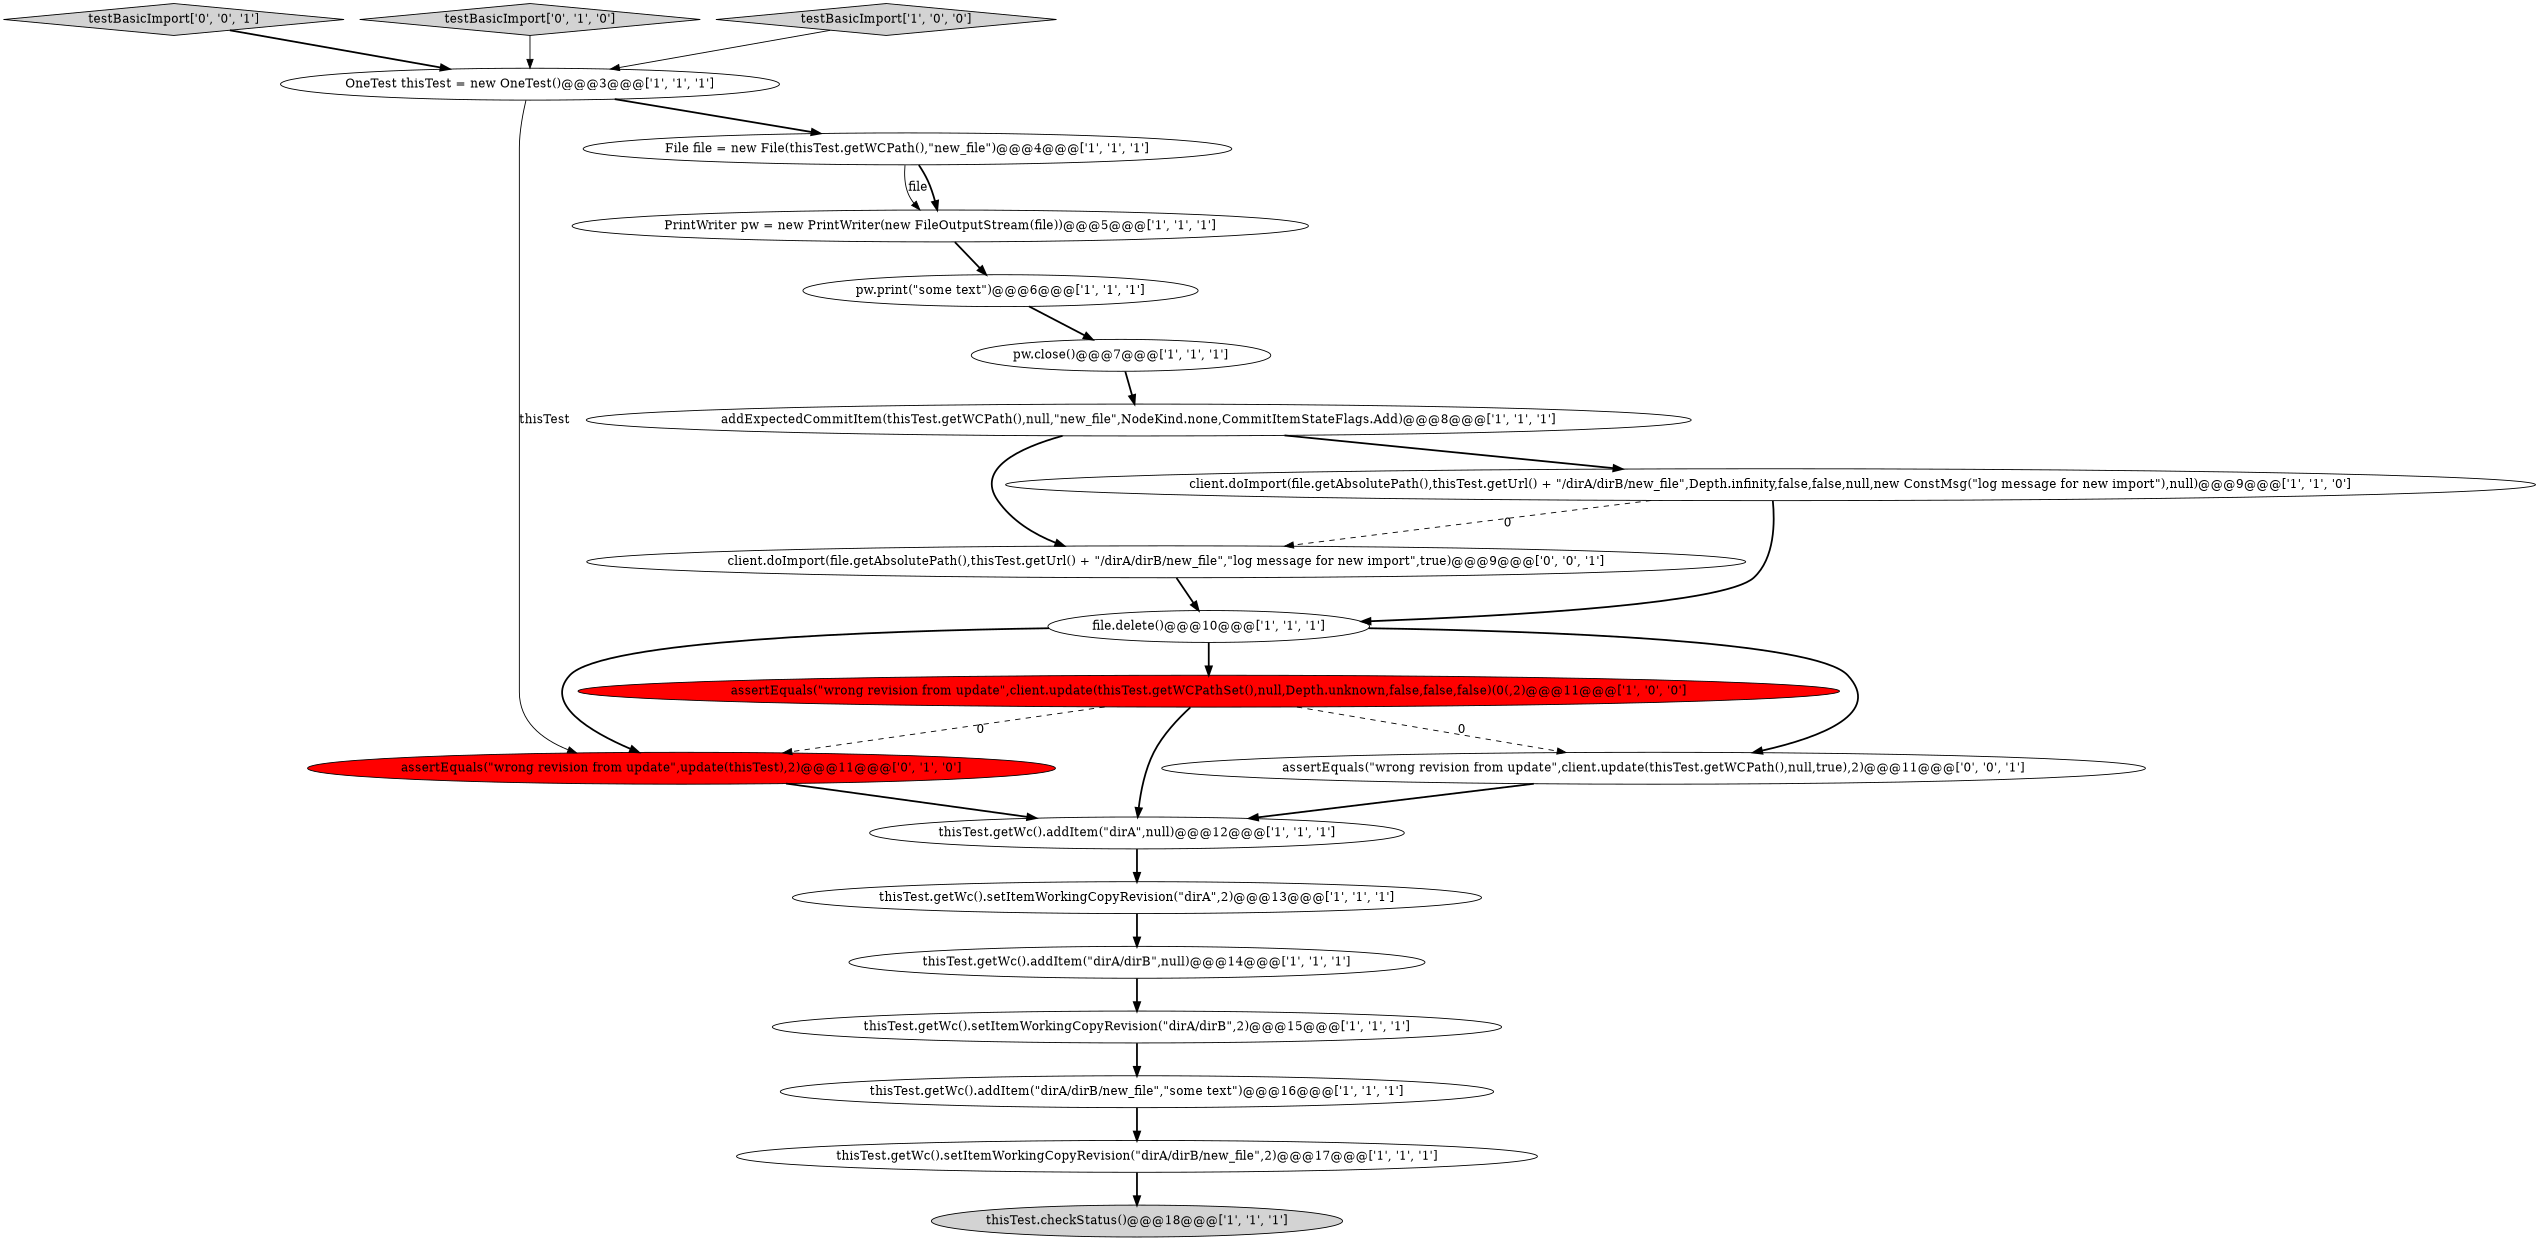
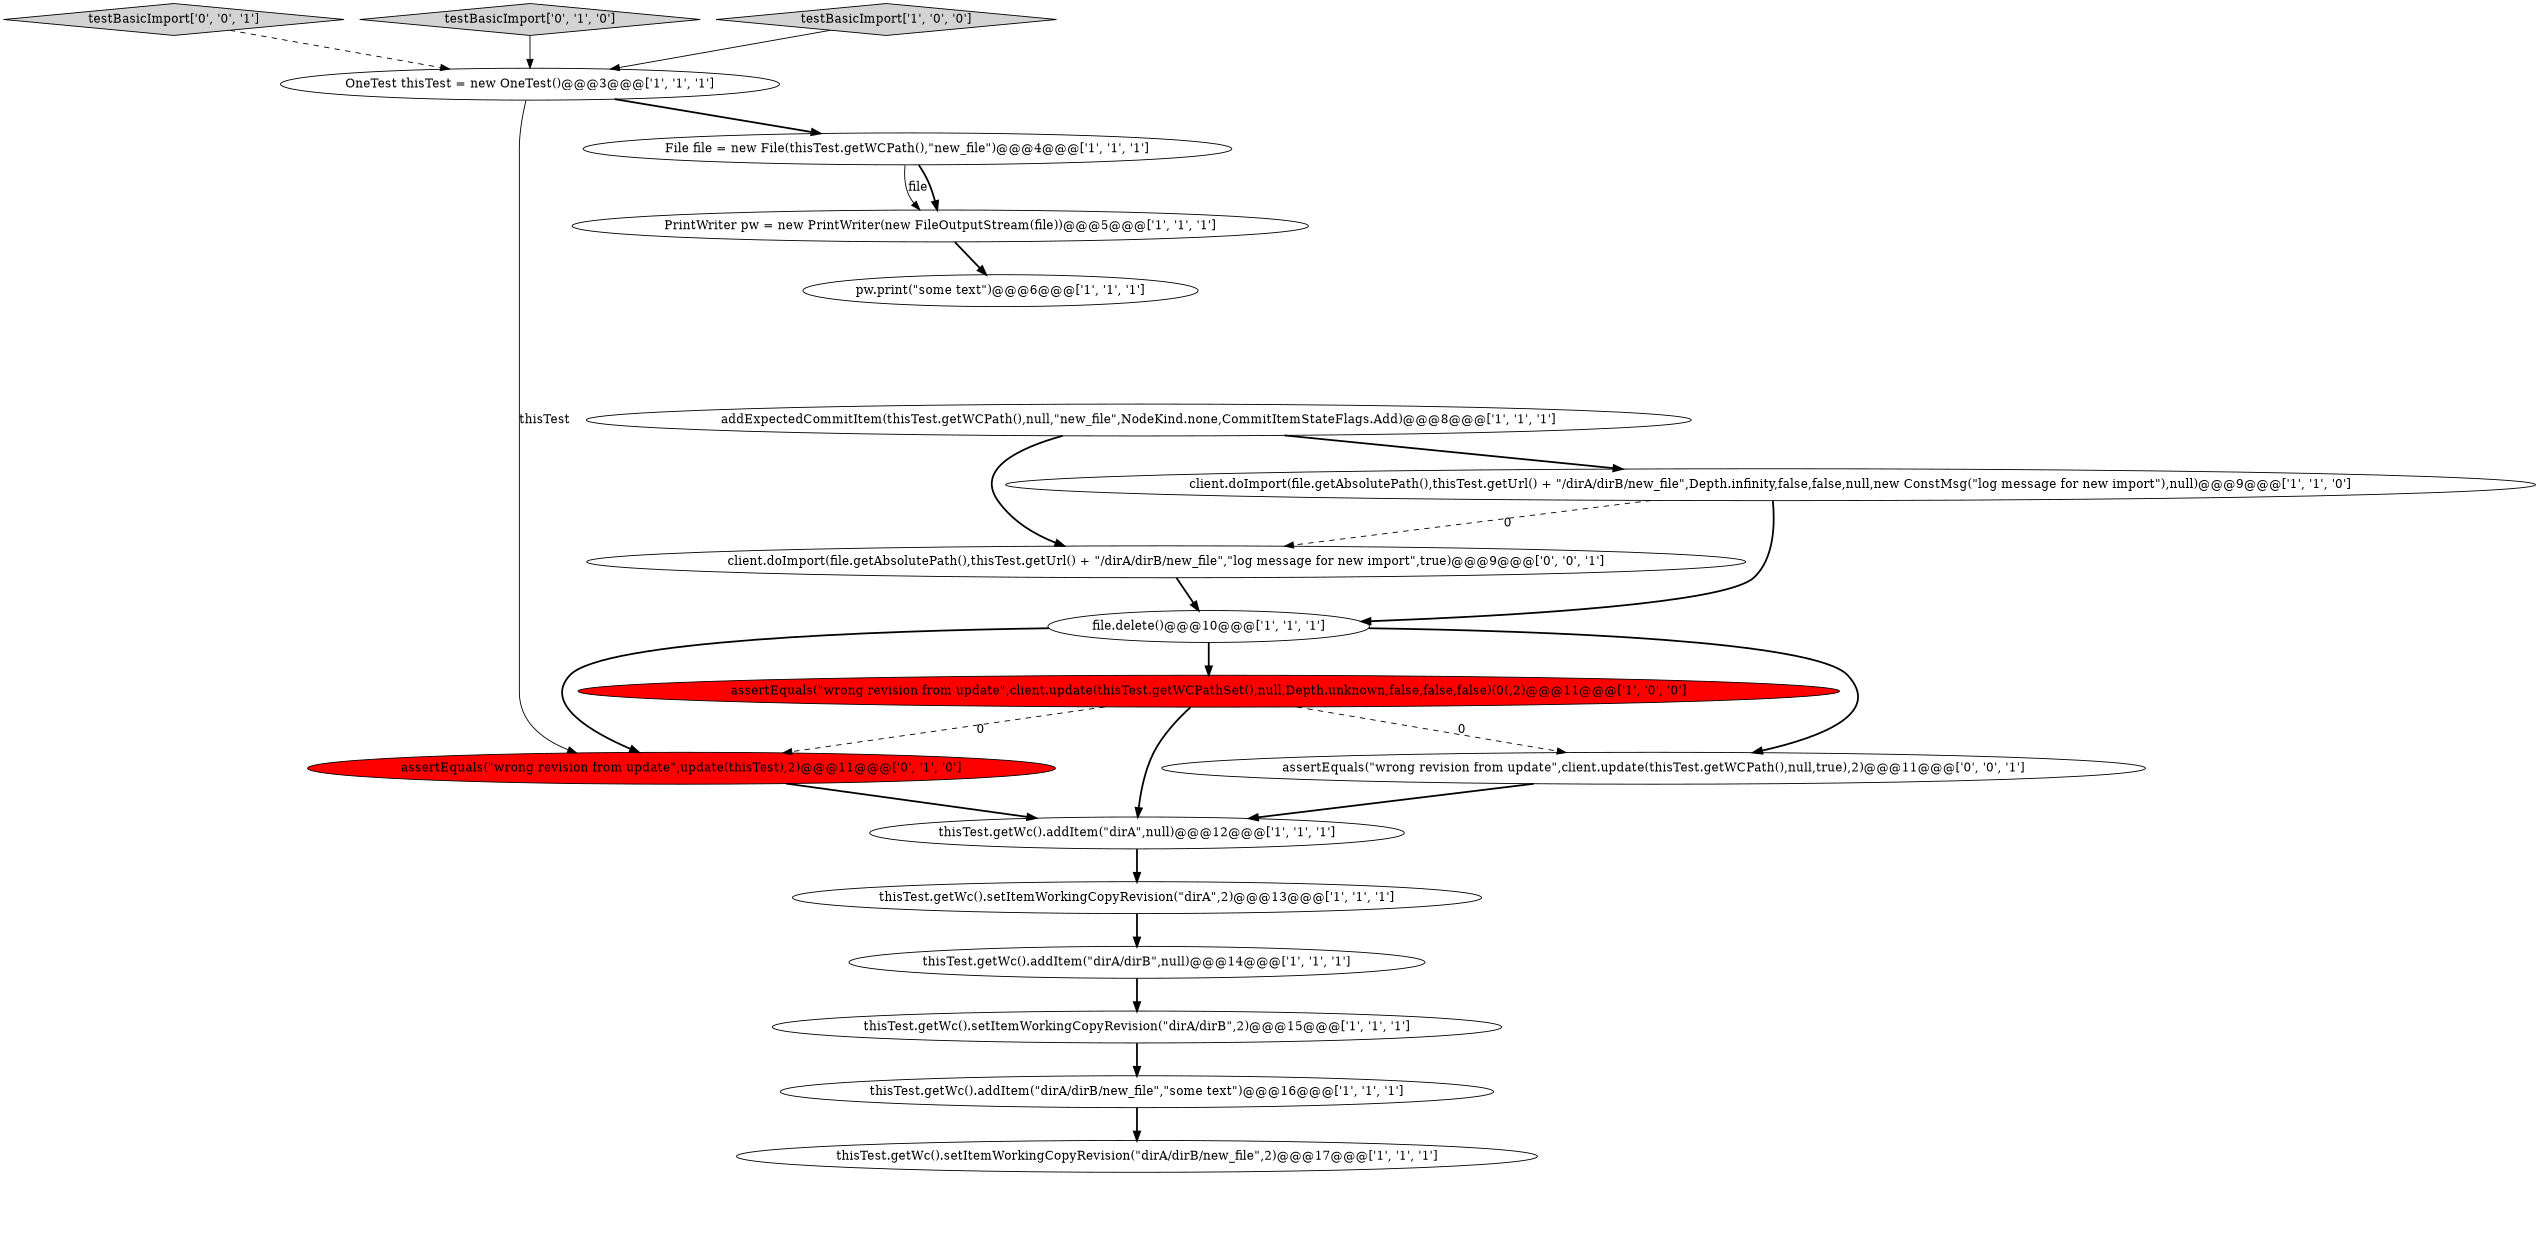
edge "testBasicImport['0', '0', '1']" -> "OneTest thisTest = new OneTest()@@@3@@@['1', '1', '1']": style bold -> dashed
node "pw.close()@@@7@@@['1', '1', '1']": removed
node "thisTest.checkStatus()@@@18@@@['1', '1', '1']": removed
